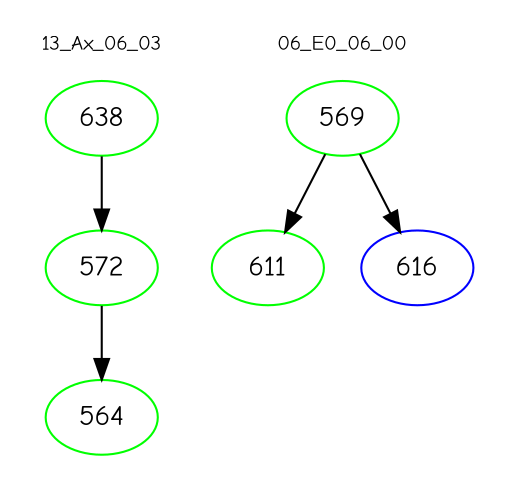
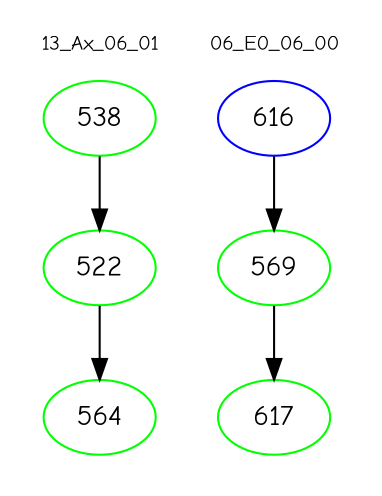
cluster "13_Ax_06_03": label "13_Ax_06_03" -> "13_Ax_06_01"
node "638": label "638" -> "538"
edge "569" -> "616": reversed
node "572": label "572" -> "522"
node "611": label "611" -> "617"
